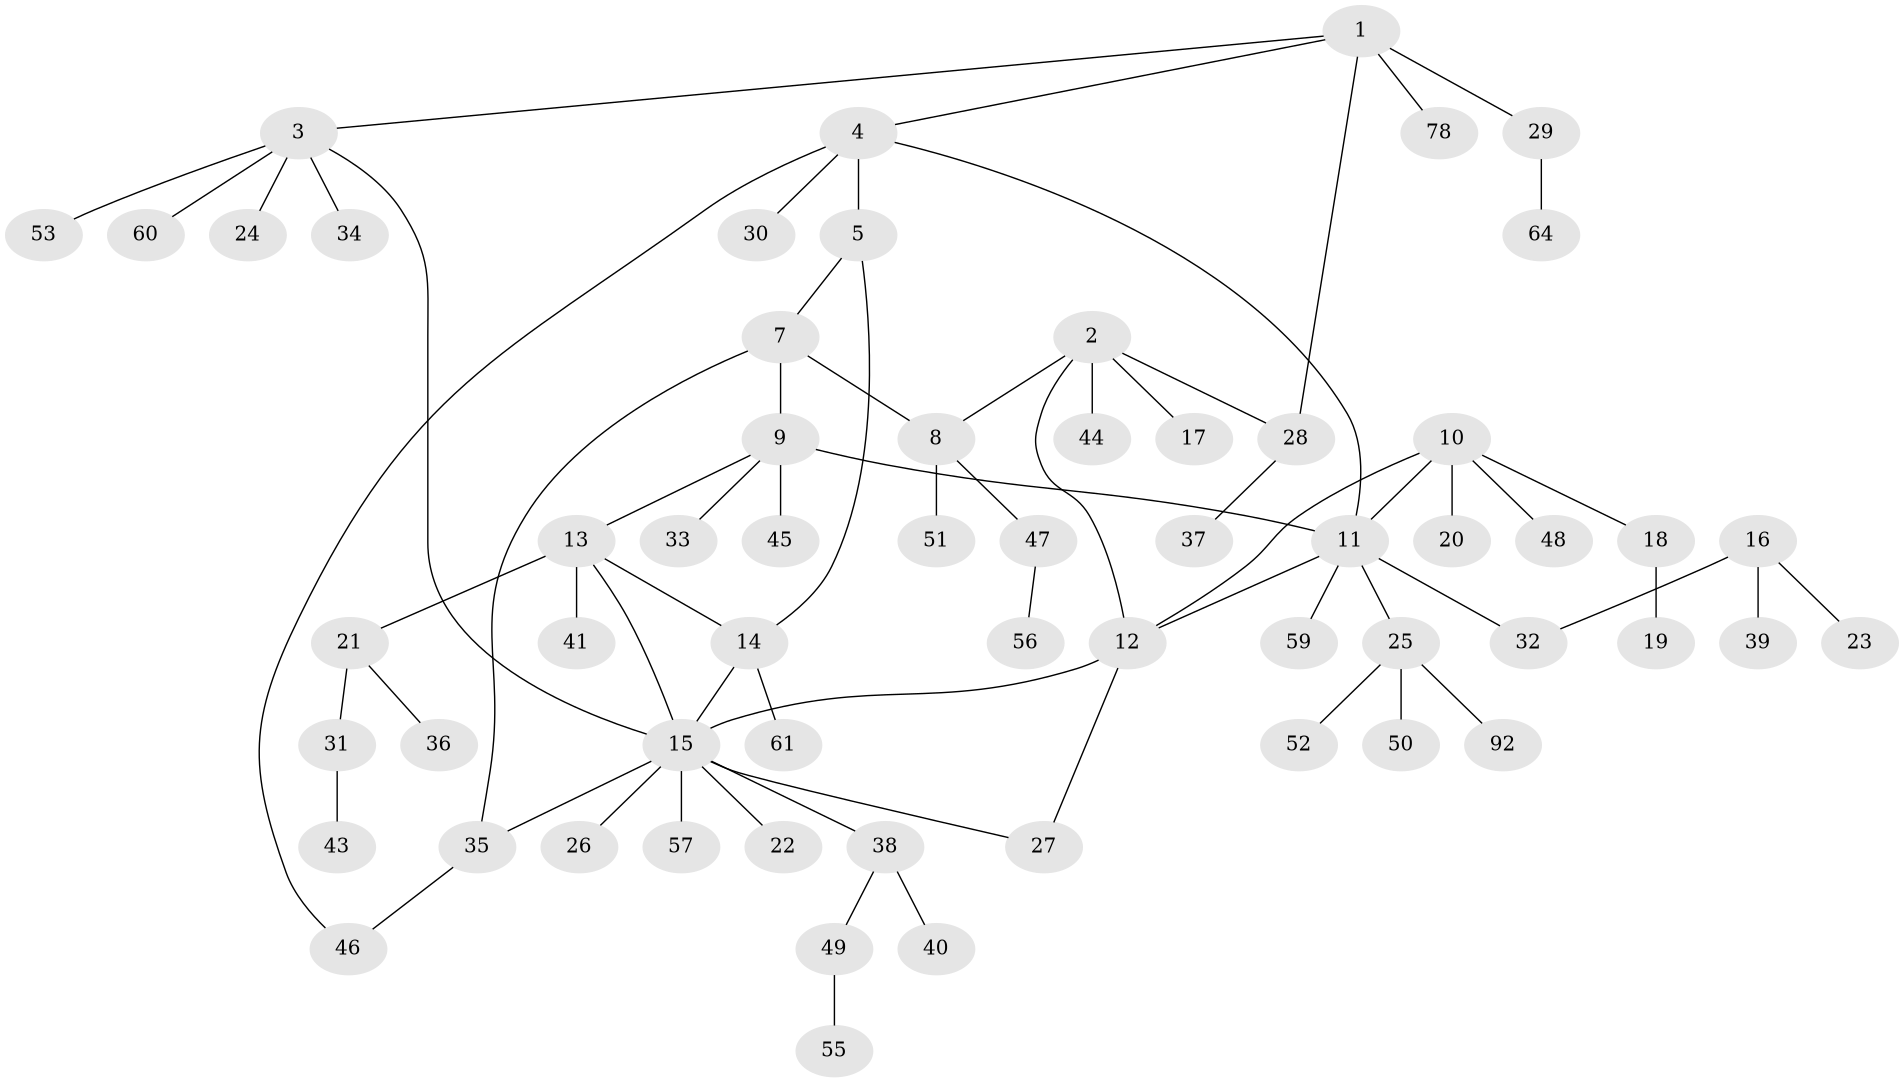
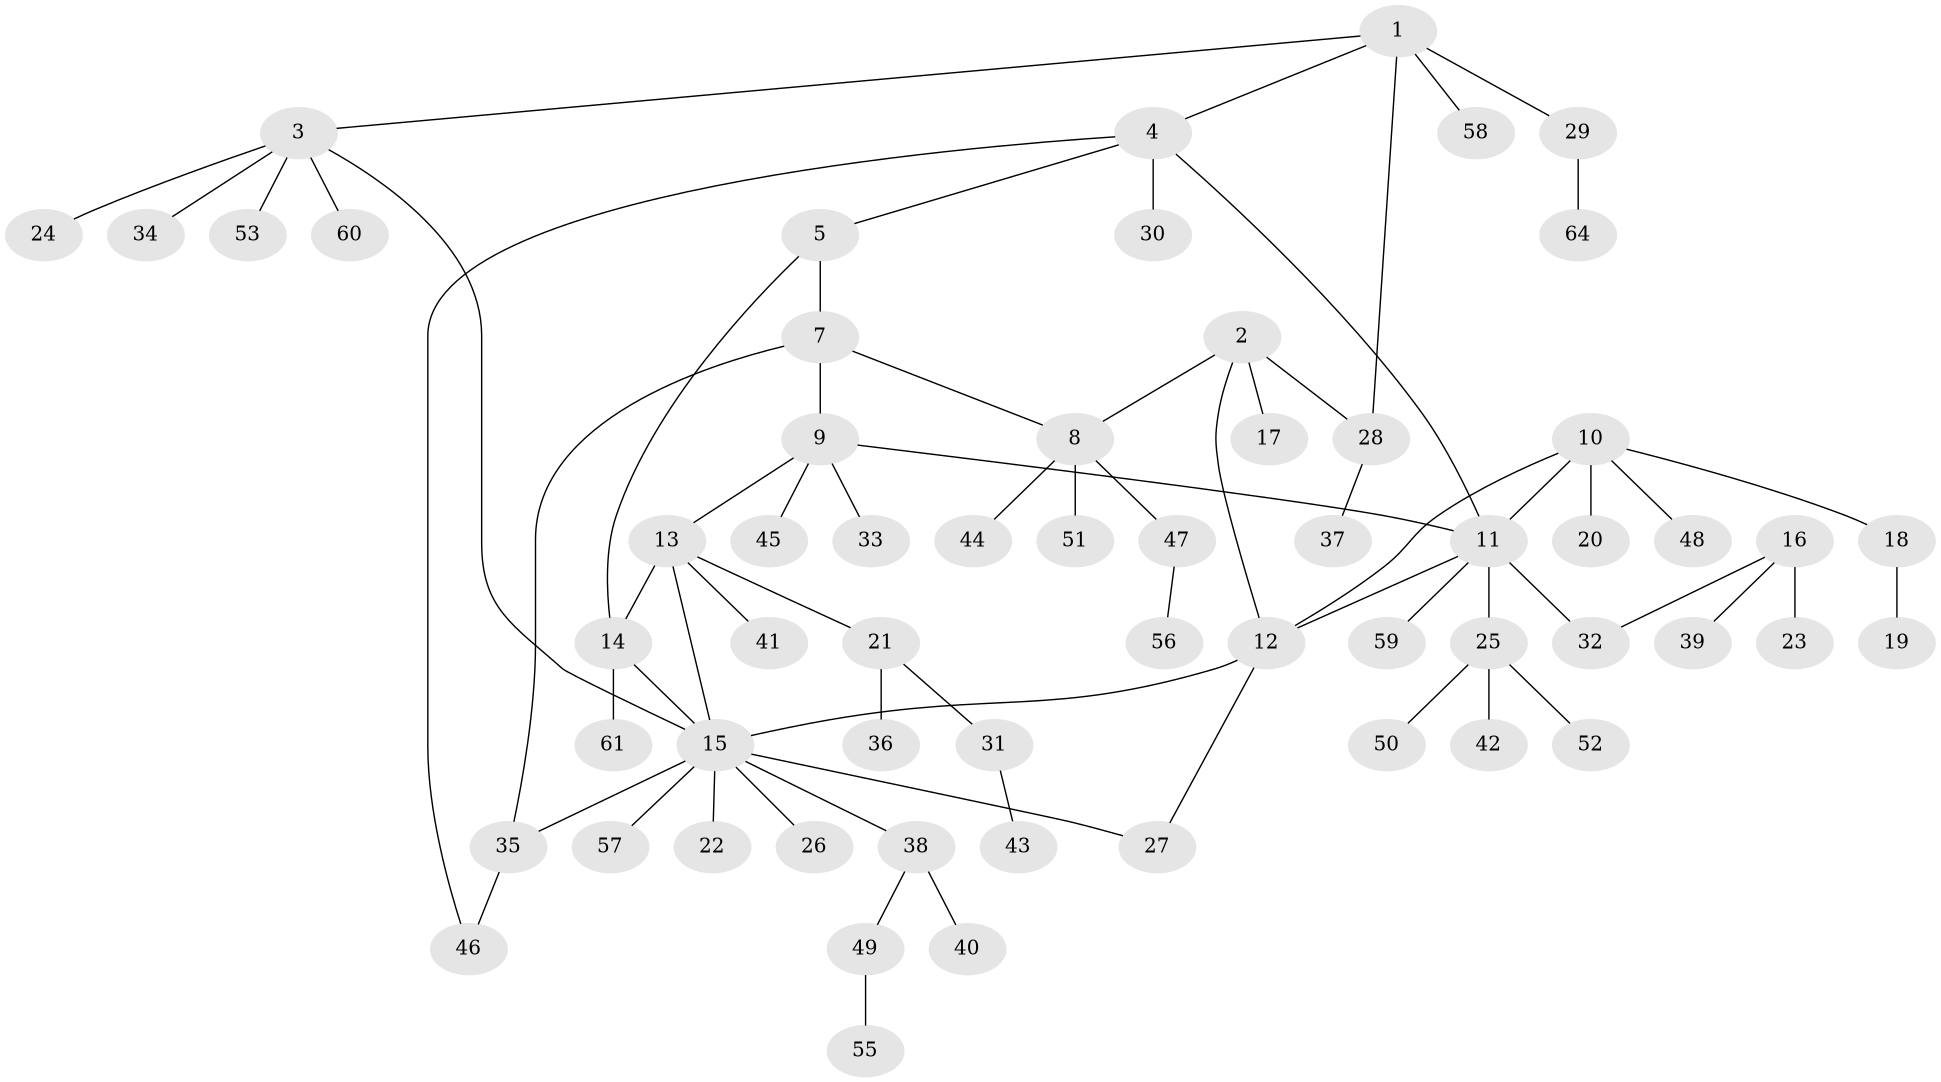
node "78": label "78" -> "58"
edge "2" -- "44": now "8" -- "44"
node "92": label "92" -> "42"
